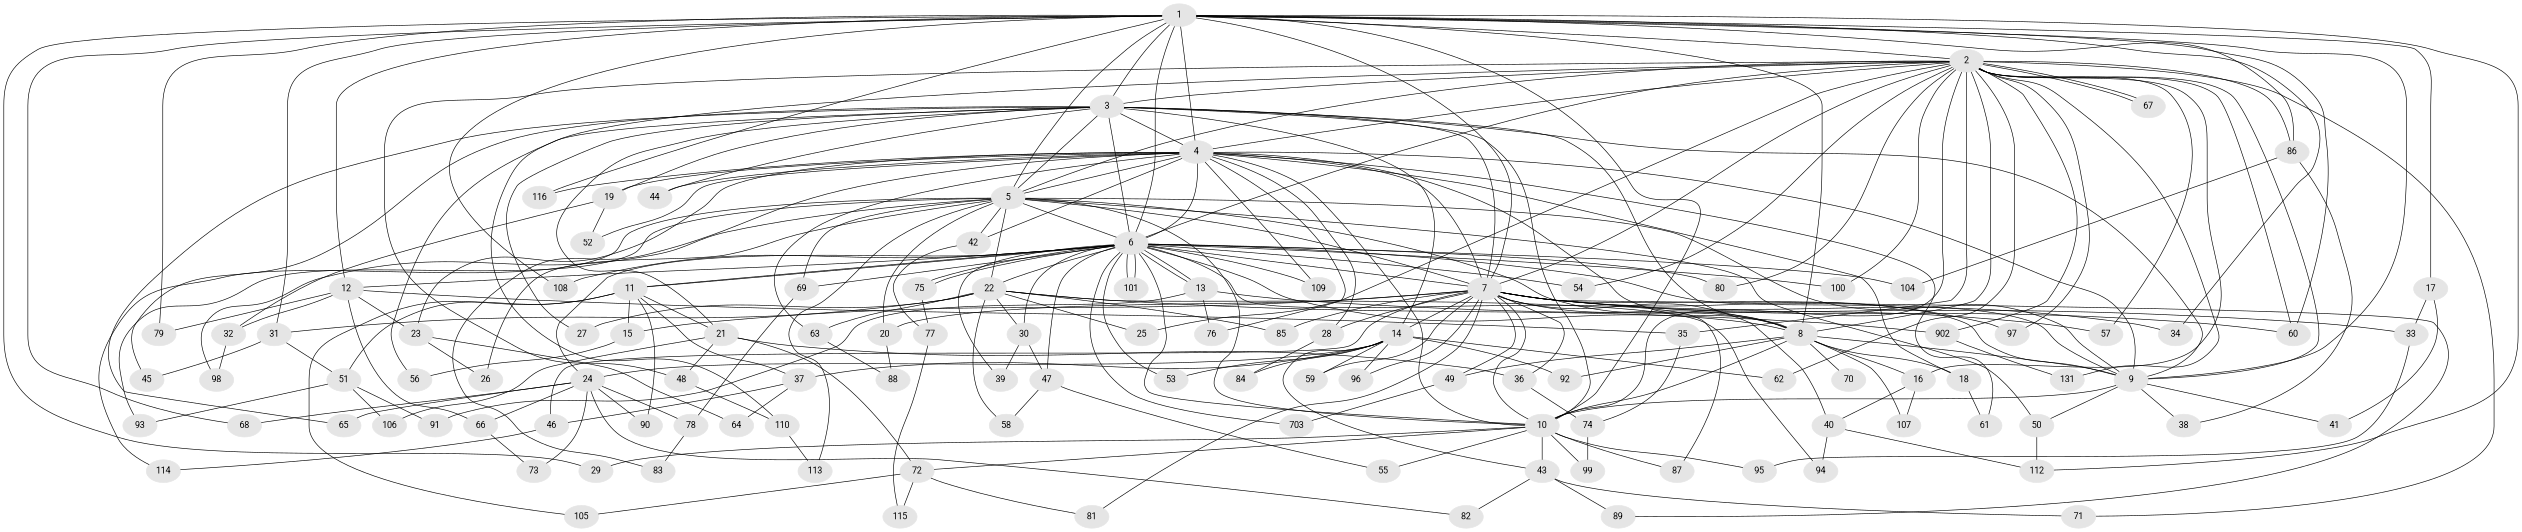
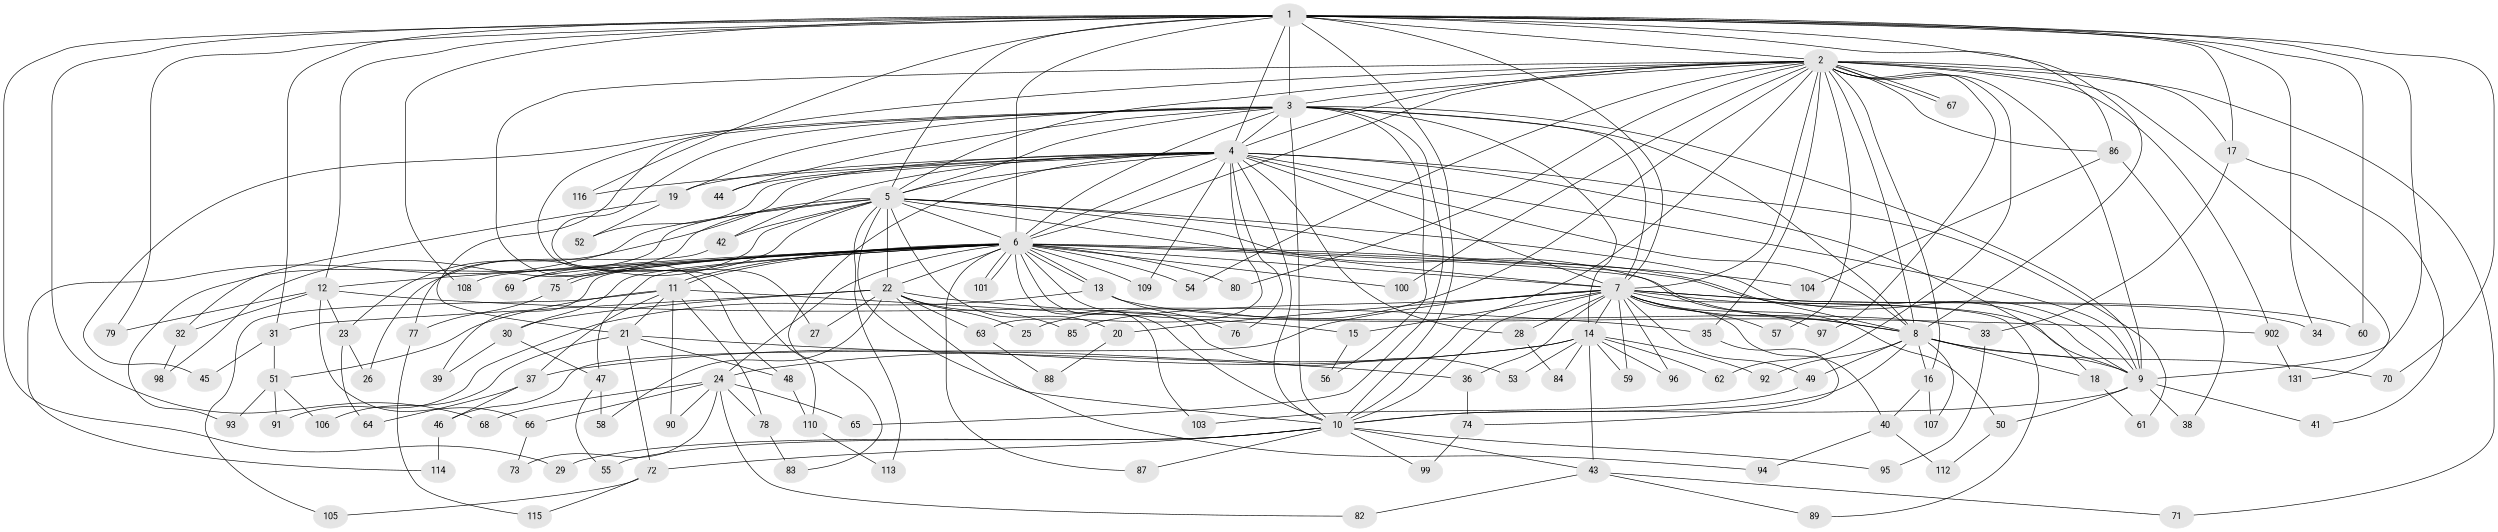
edge "1" -- "112": now "1" -- "70"
edge "2" -- "60": now "2" -- "17"
edge "69" -- "78": now "11" -- "78"
node "703": label "703" -> "103"
node "81": removed
